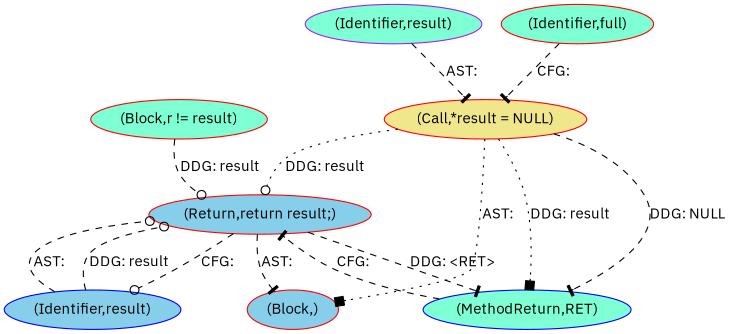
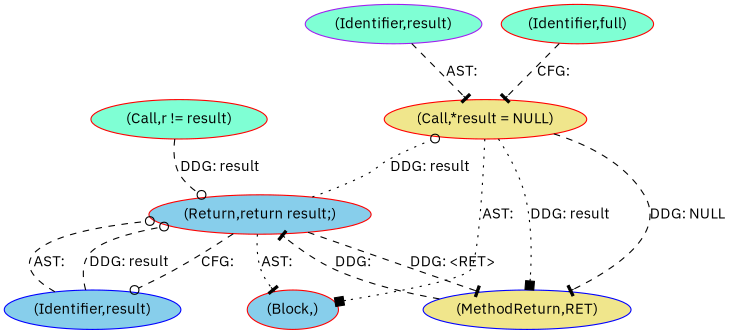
node "(Block,r != result)": label "(Block,r != result)" -> "(Call,r != result)"
edge "(Call,*result = NULL)" -> "(Return,return result;)": reversed
edge "(Return,return result;)" -> "(Block,)": style dashed -> dotted
edge "(MethodReturn,RET)" -> "(Return,return result;)": label "CFG: " -> "DDG: "
node "(MethodReturn,RET)": fillcolor aquamarine -> khaki
